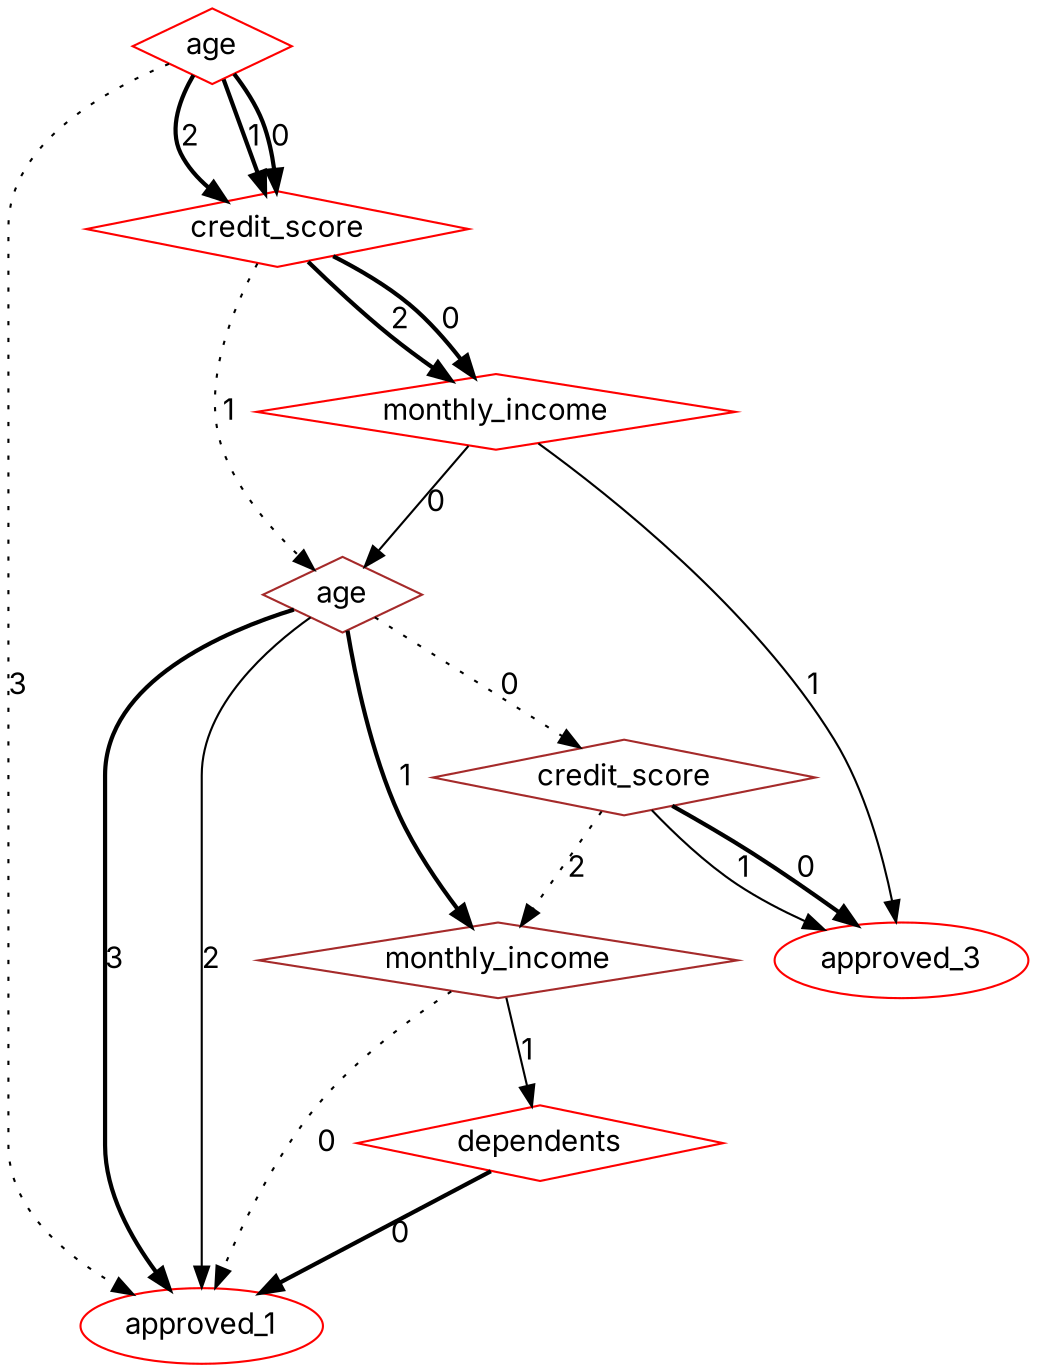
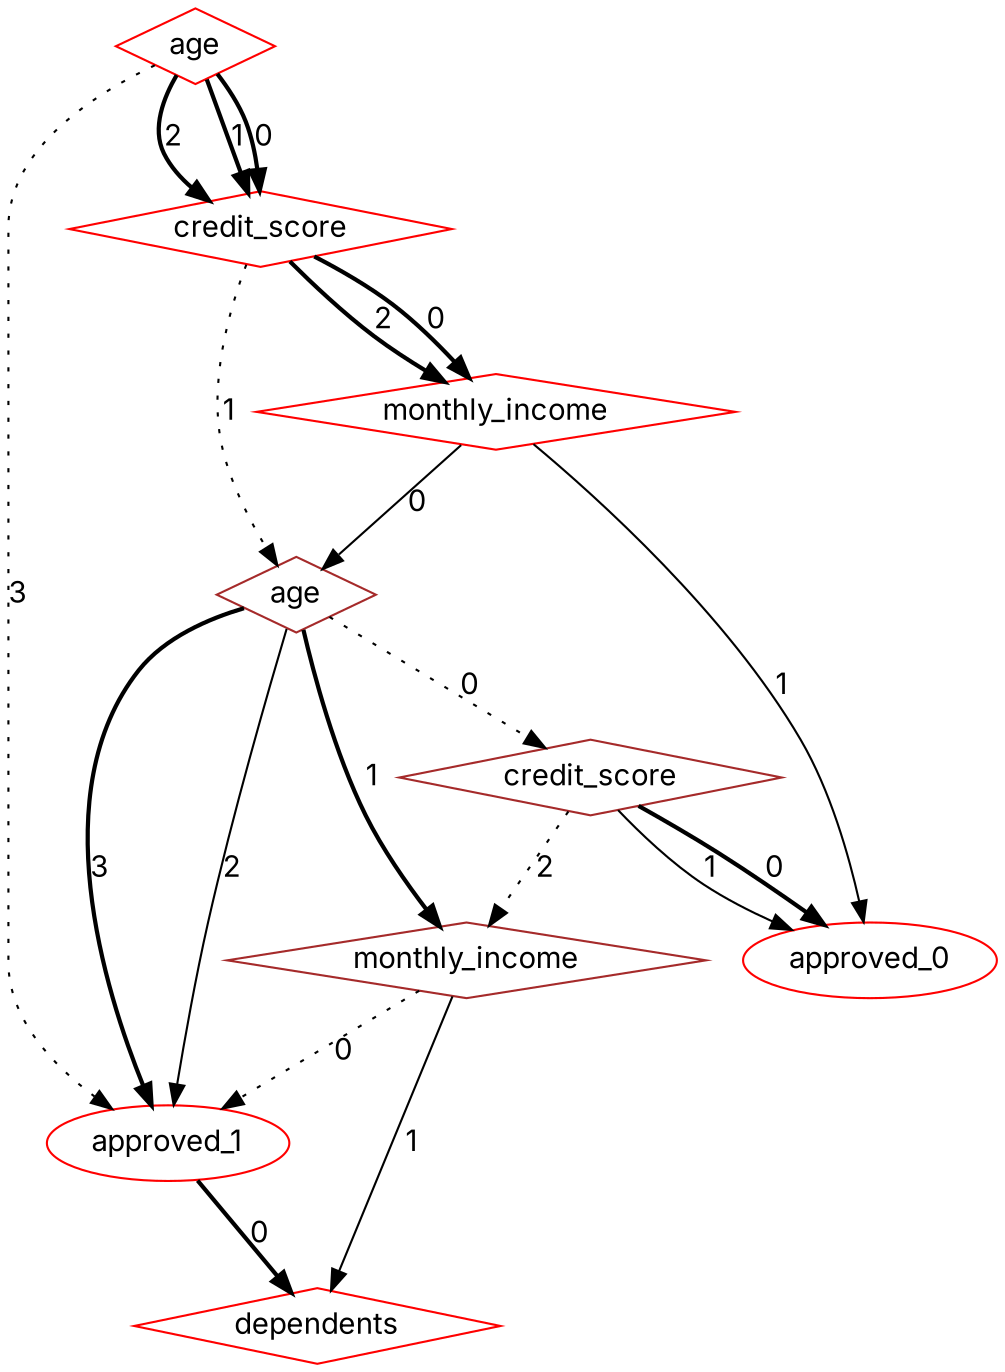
node "approved_3": label "approved_3" -> "approved_0"
edge "dependents" -> "approved_1": reversed
